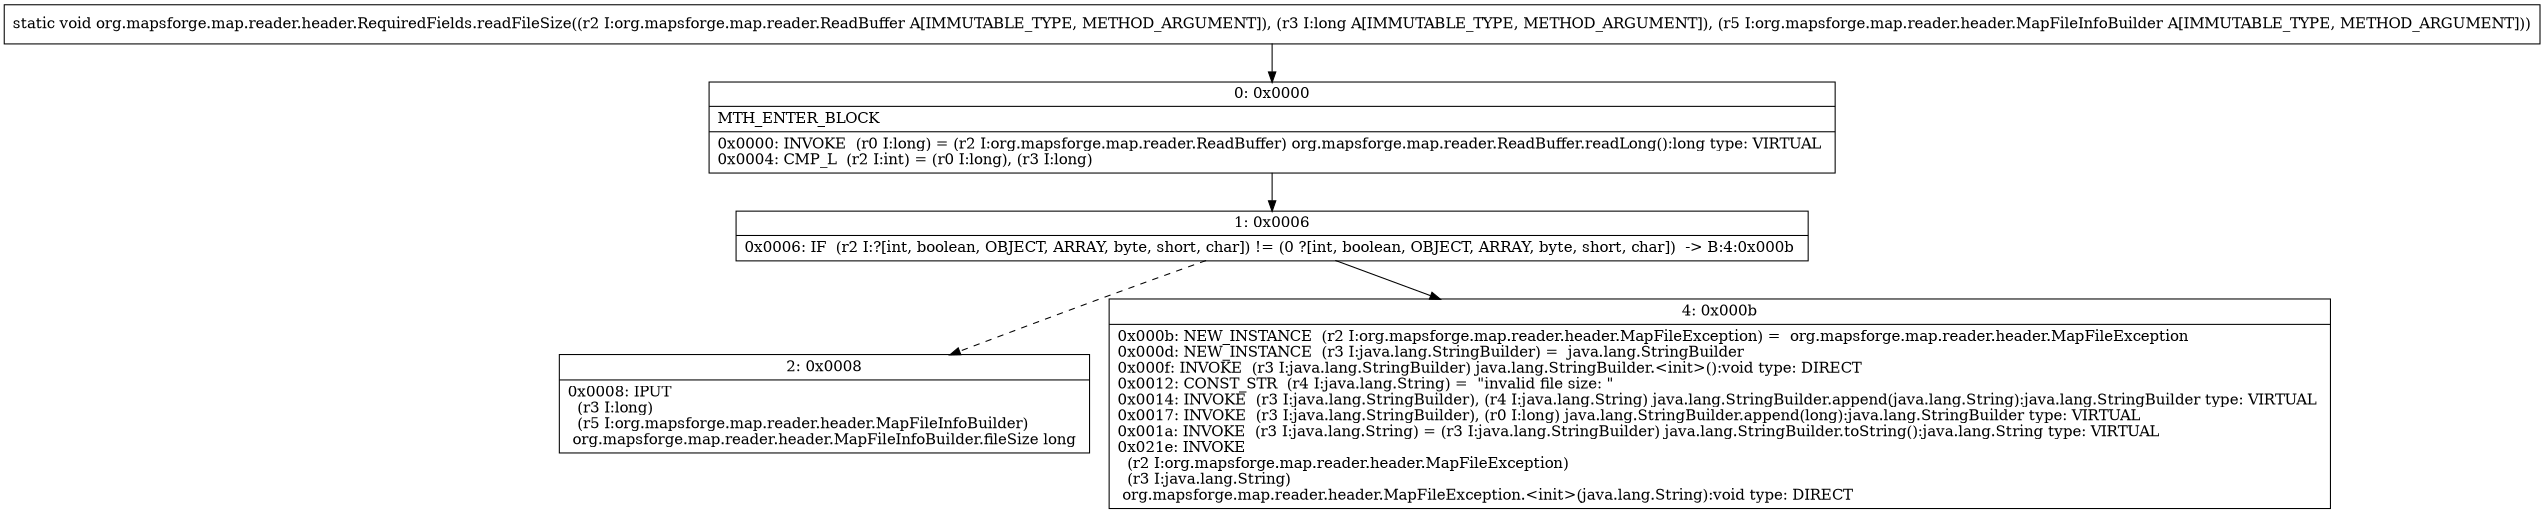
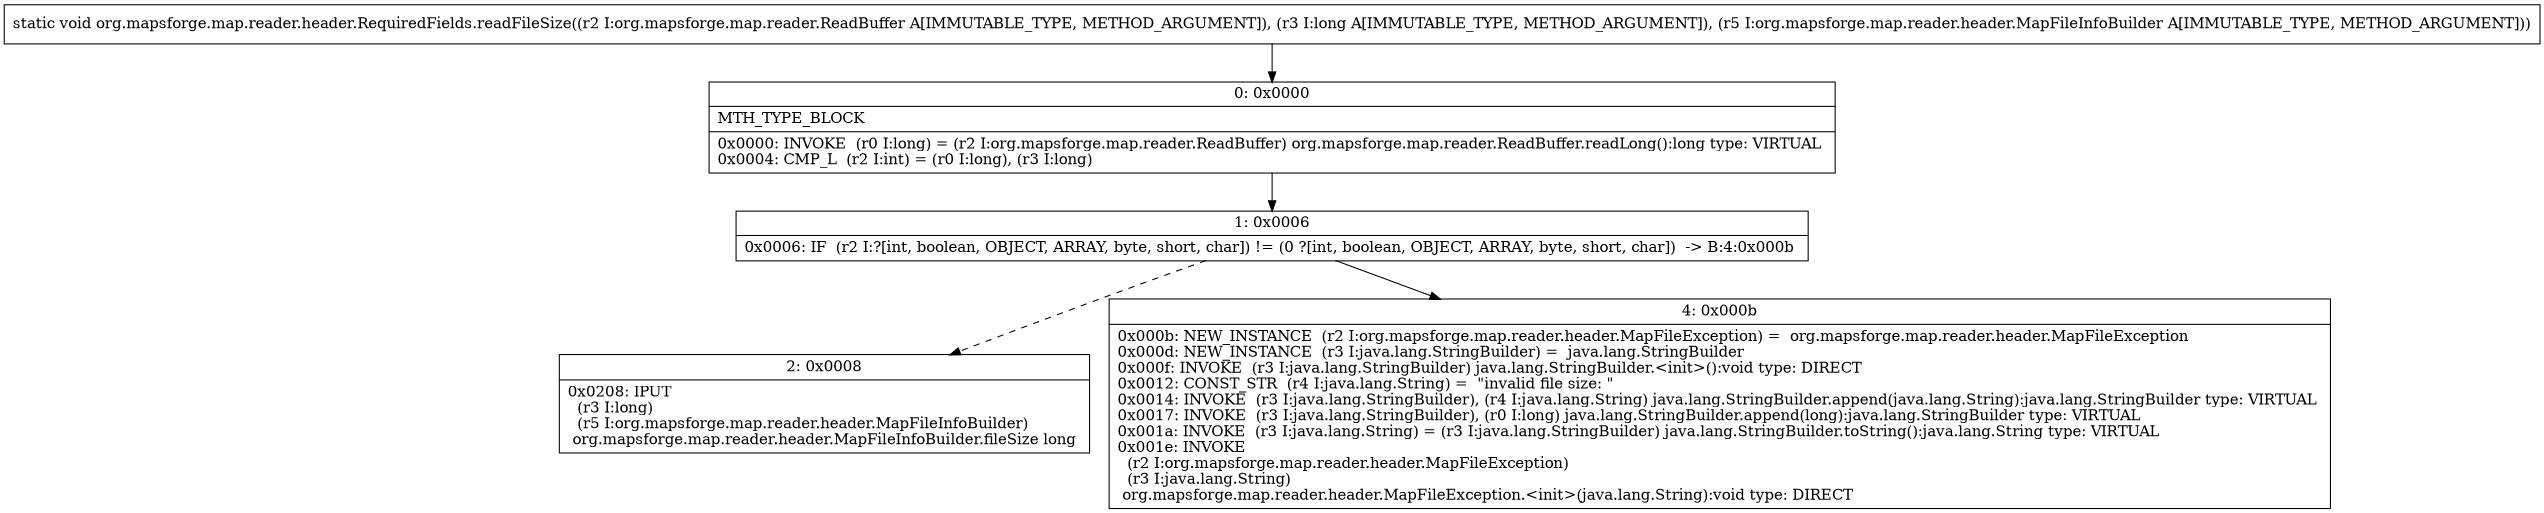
node "0: 0x0000": text "MTH_ENTER_BLOCK" -> "MTH_TYPE_BLOCK"
node "2: 0x0008": text "0x0008: IPUT" -> "0x0208: IPUT"
node "4: 0x000b": text "0x021e: INVOKE" -> "0x001e: INVOKE"
